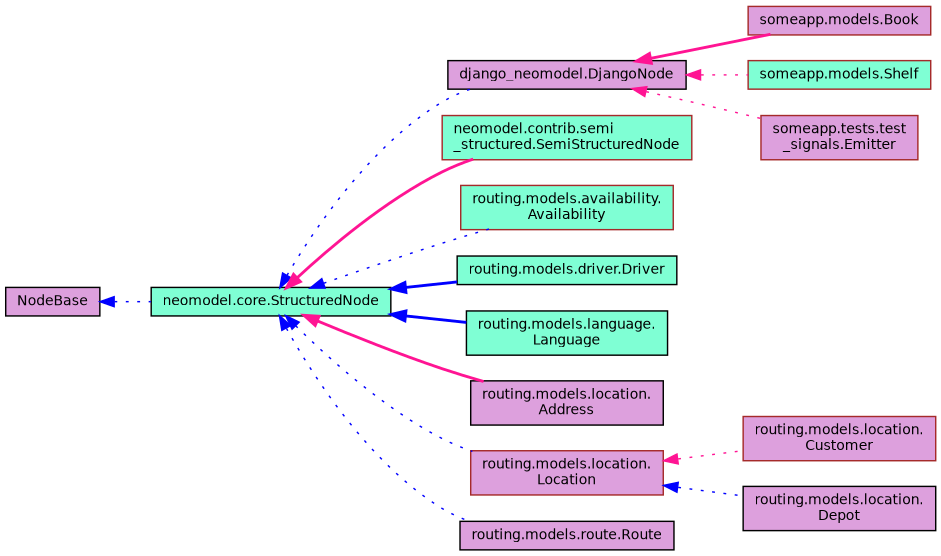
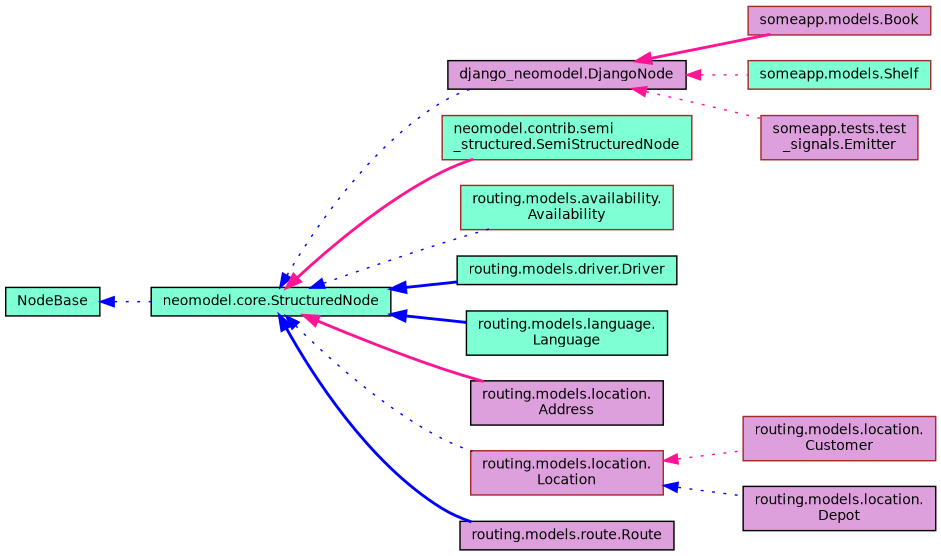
node "NodeBase": fillcolor plum -> aquamarine
edge "routing.models.route.Route" -> "neomodel.core.StructuredNode": style dotted -> bold
